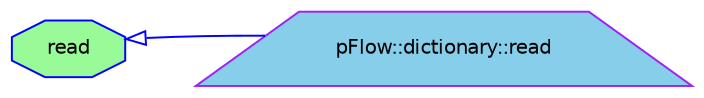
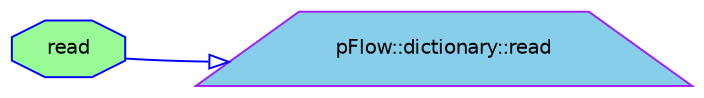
edge "pFlow::dictionary::read" -> "read": reversed
